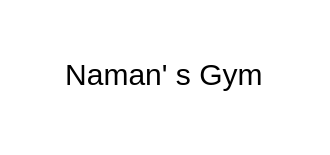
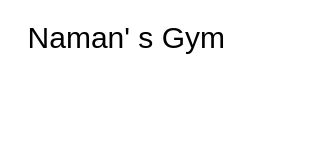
node "Naman' s Gym": moved (164, 76) -> (126, 39)
